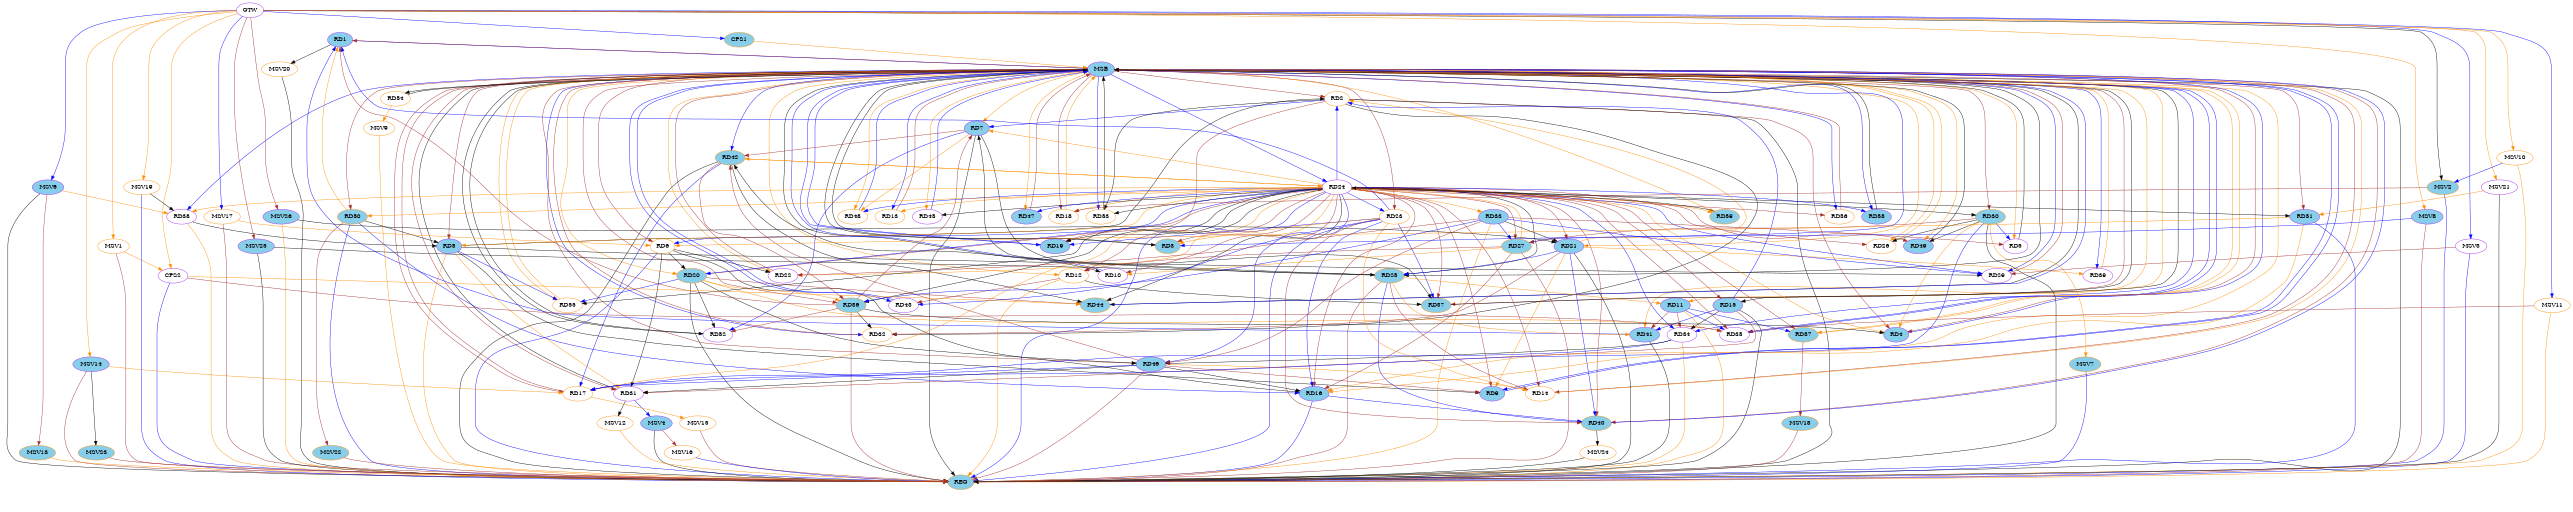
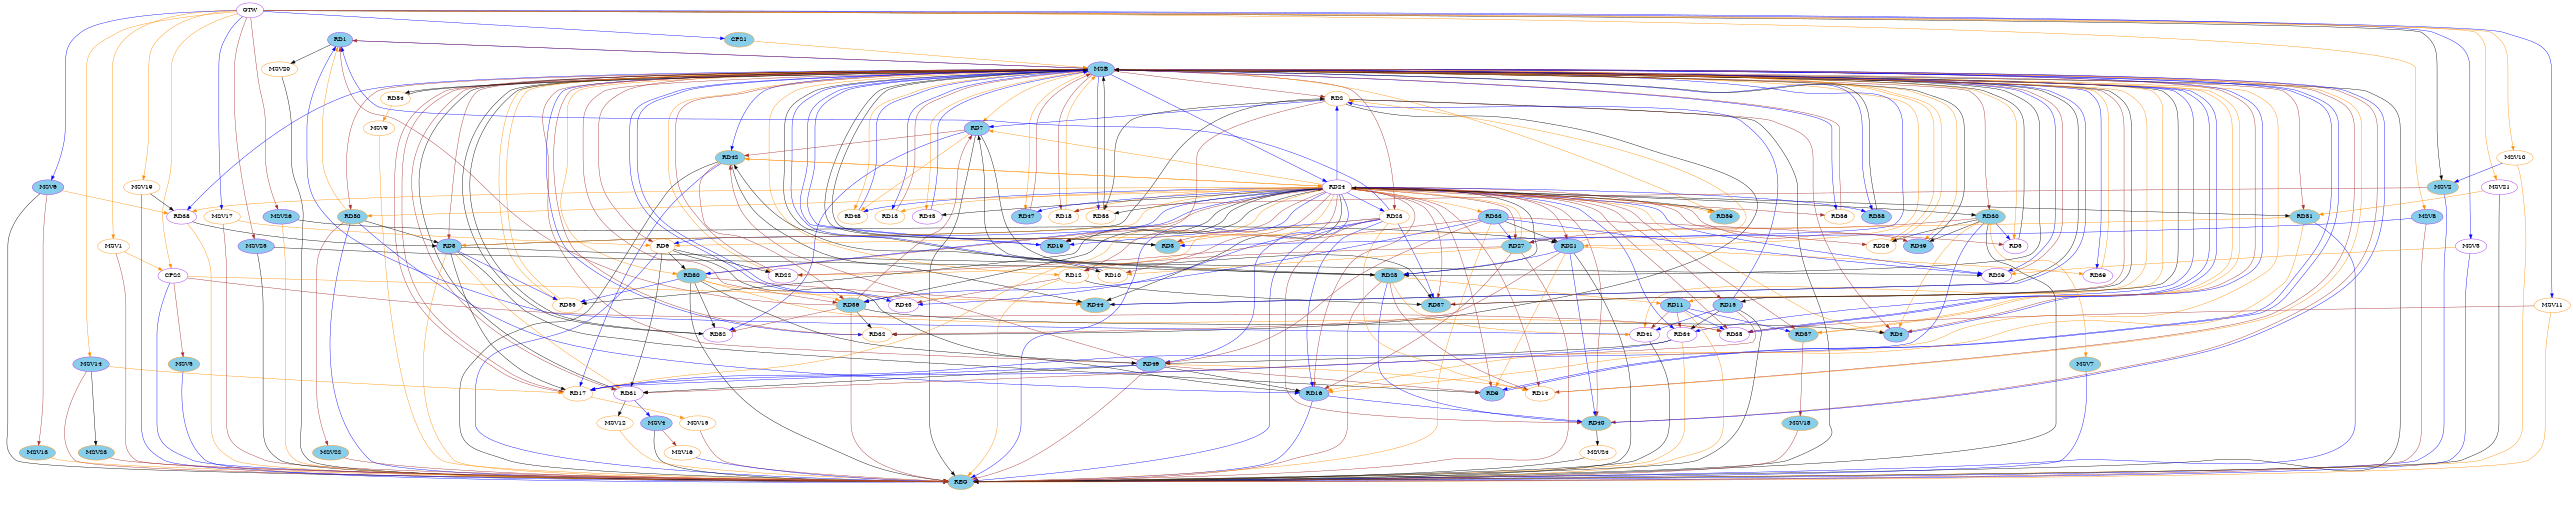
node "RD51": color purple -> darkorange
edge "MSV3" -> "RD29": color brown -> darkorange
node "RD20": label "RD20" -> "RD80"
node "RD10": color purple -> darkorange
node "RD41": fillcolor skyblue -> white
edge "RD8" -> "RD17": added
node "MSV5": added
